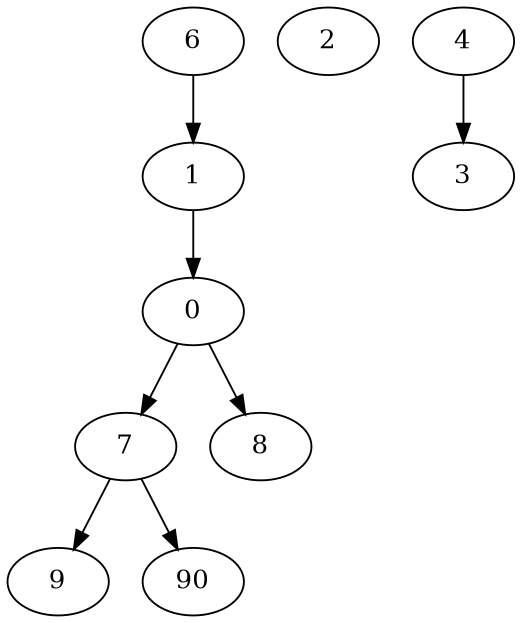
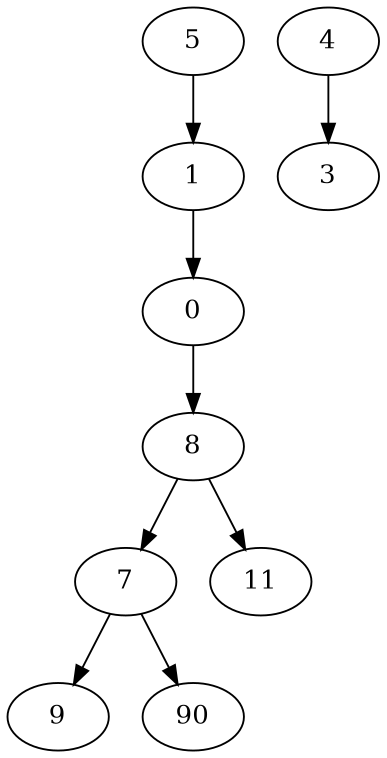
node "6": label "6" -> "5"
node "2": removed
edge "0" -> "7": now "8" -> "7"
node "11": added
